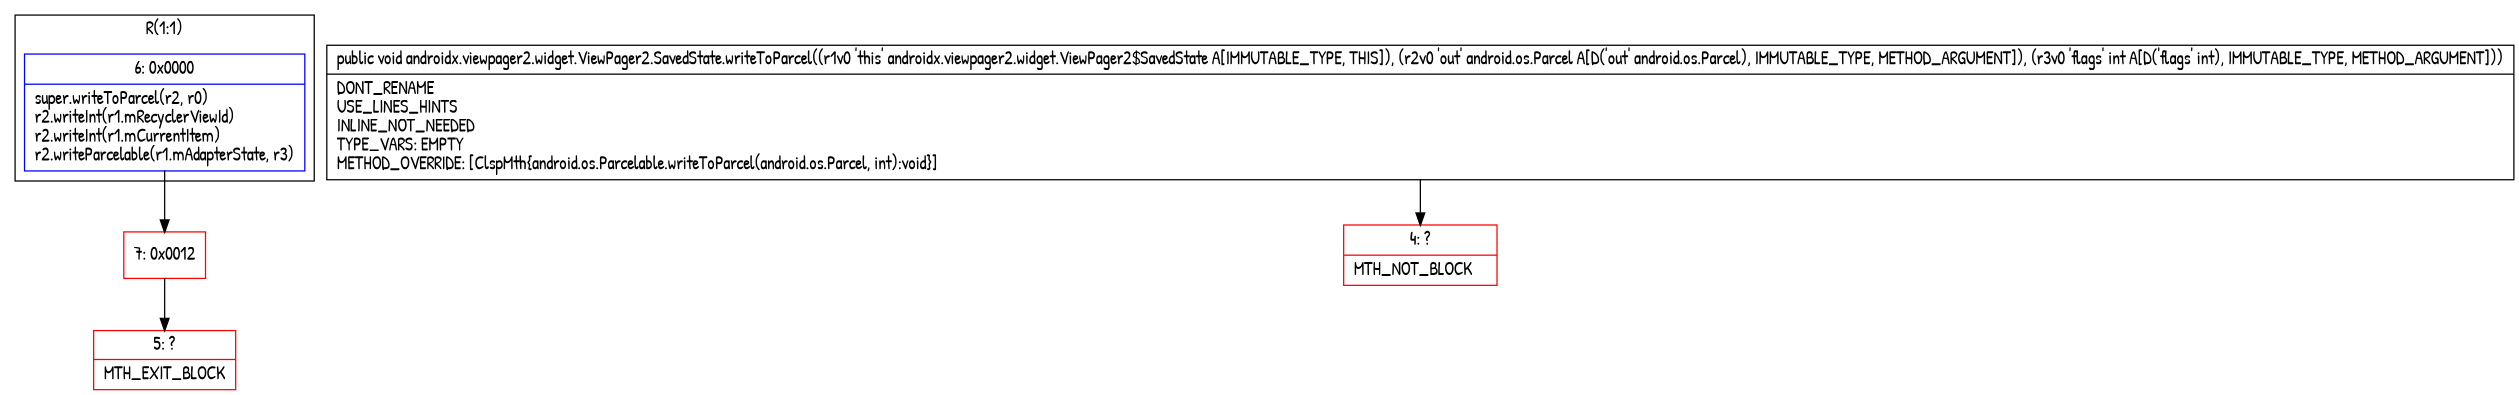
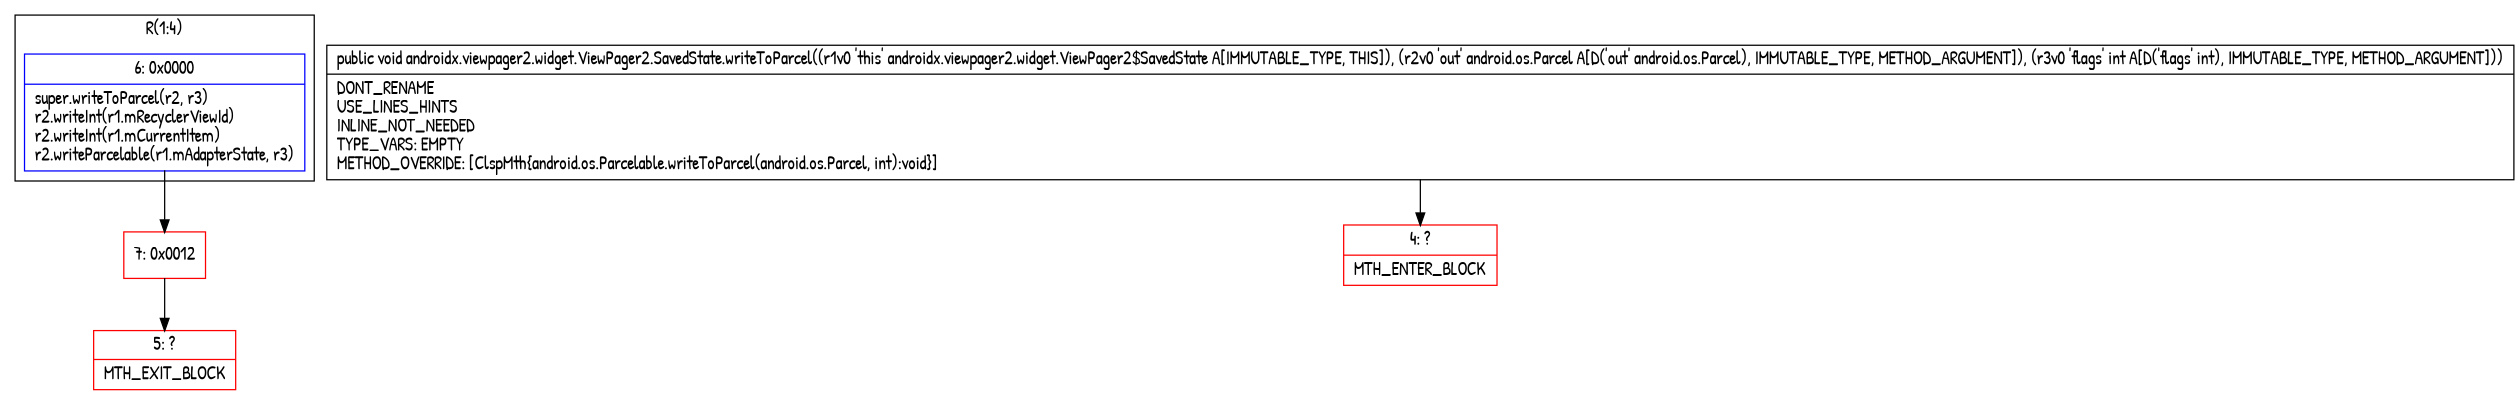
cluster "R(1:1)": label "R(1:1)" -> "R(1:4)"
node "6: 0x0000": text "super.writeToParcel(r2, r0)" -> "super.writeToParcel(r2, r3)"
node "4: ?": text "MTH_NOT_BLOCK" -> "MTH_ENTER_BLOCK"
